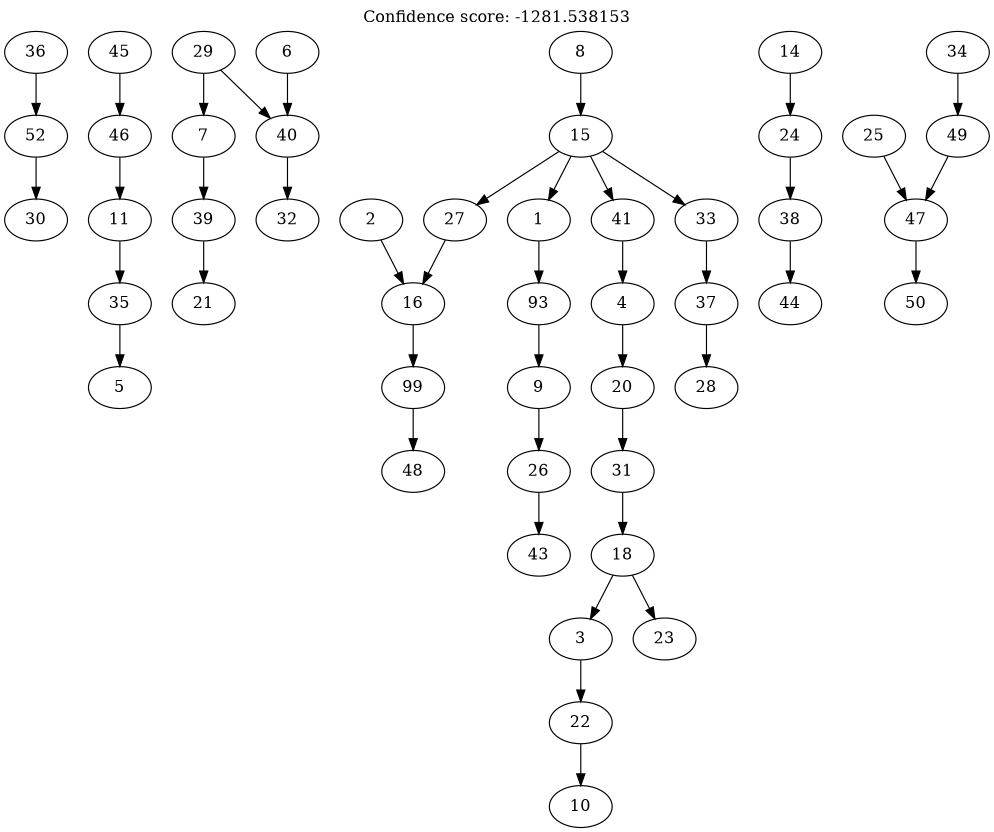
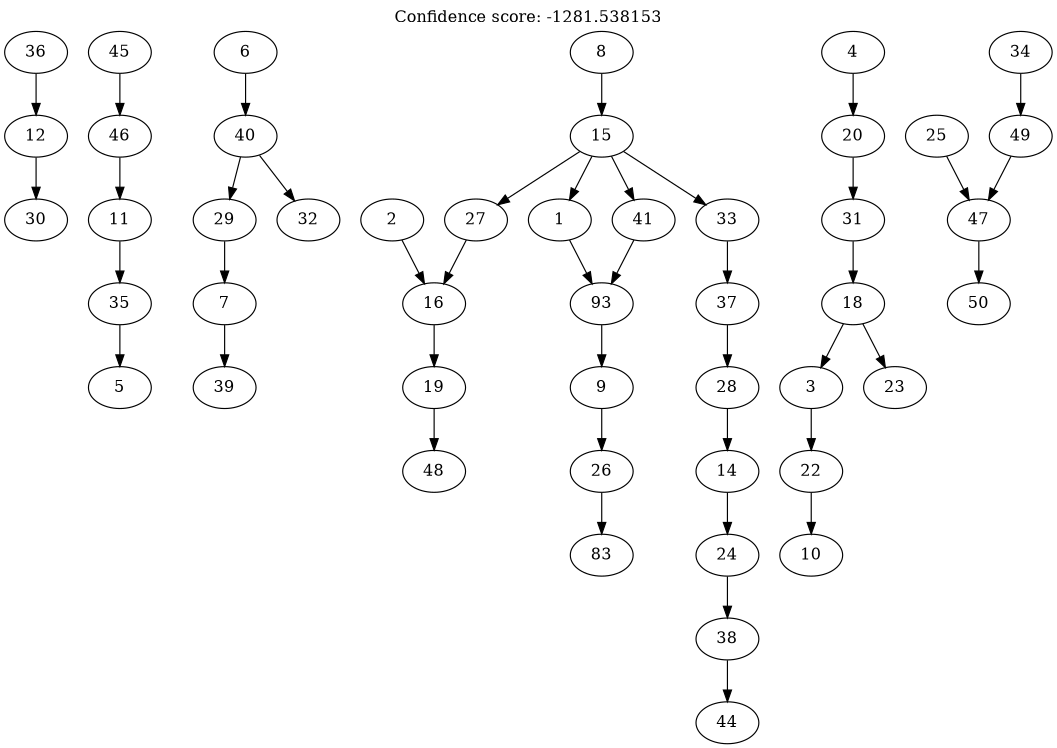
edge "29" -> "40": reversed
node "52": label "52" -> "12"
edge "41" -> "4": now "41" -> "93"
node "21": removed
node "99": label "99" -> "19"
edge "28" -> "14": added
node "43": label "43" -> "83"
